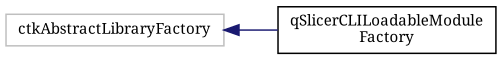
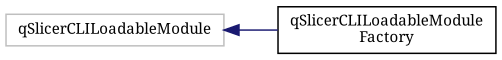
node "ctkAbstractLibraryFactory": label "ctkAbstractLibraryFactory" -> "qSlicerCLILoadableModule"
